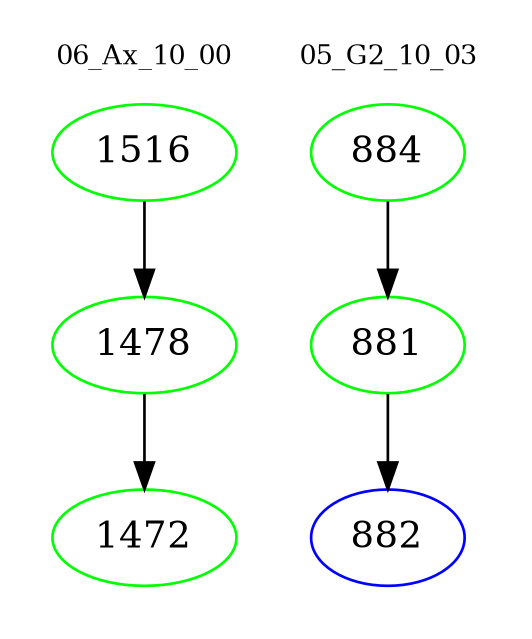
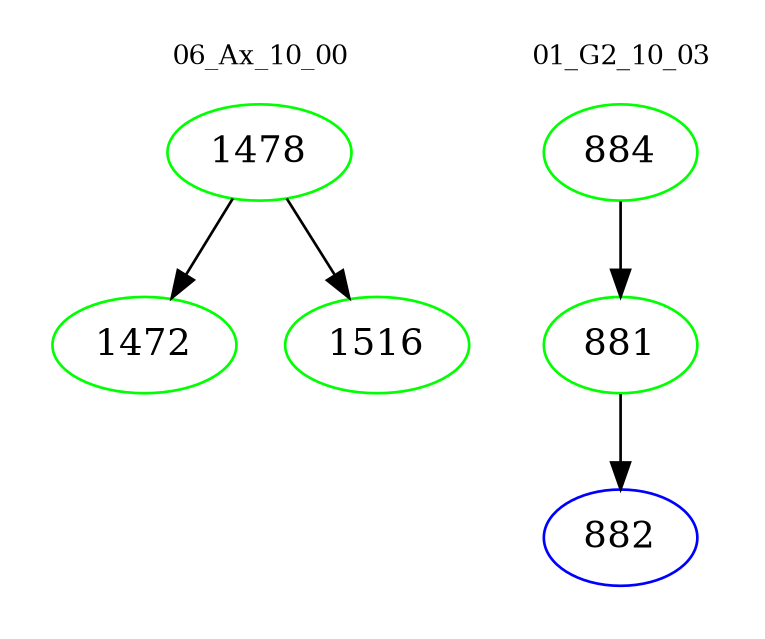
cluster "05_G2_10_03": label "05_G2_10_03" -> "01_G2_10_03"
edge "1516" -> "1478": reversed
